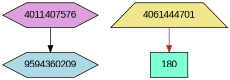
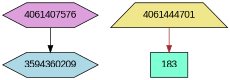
node "4011407576": label "4011407576" -> "4061407576"
node "9594360209": label "9594360209" -> "3594360209"
node "180": label "180" -> "183"
